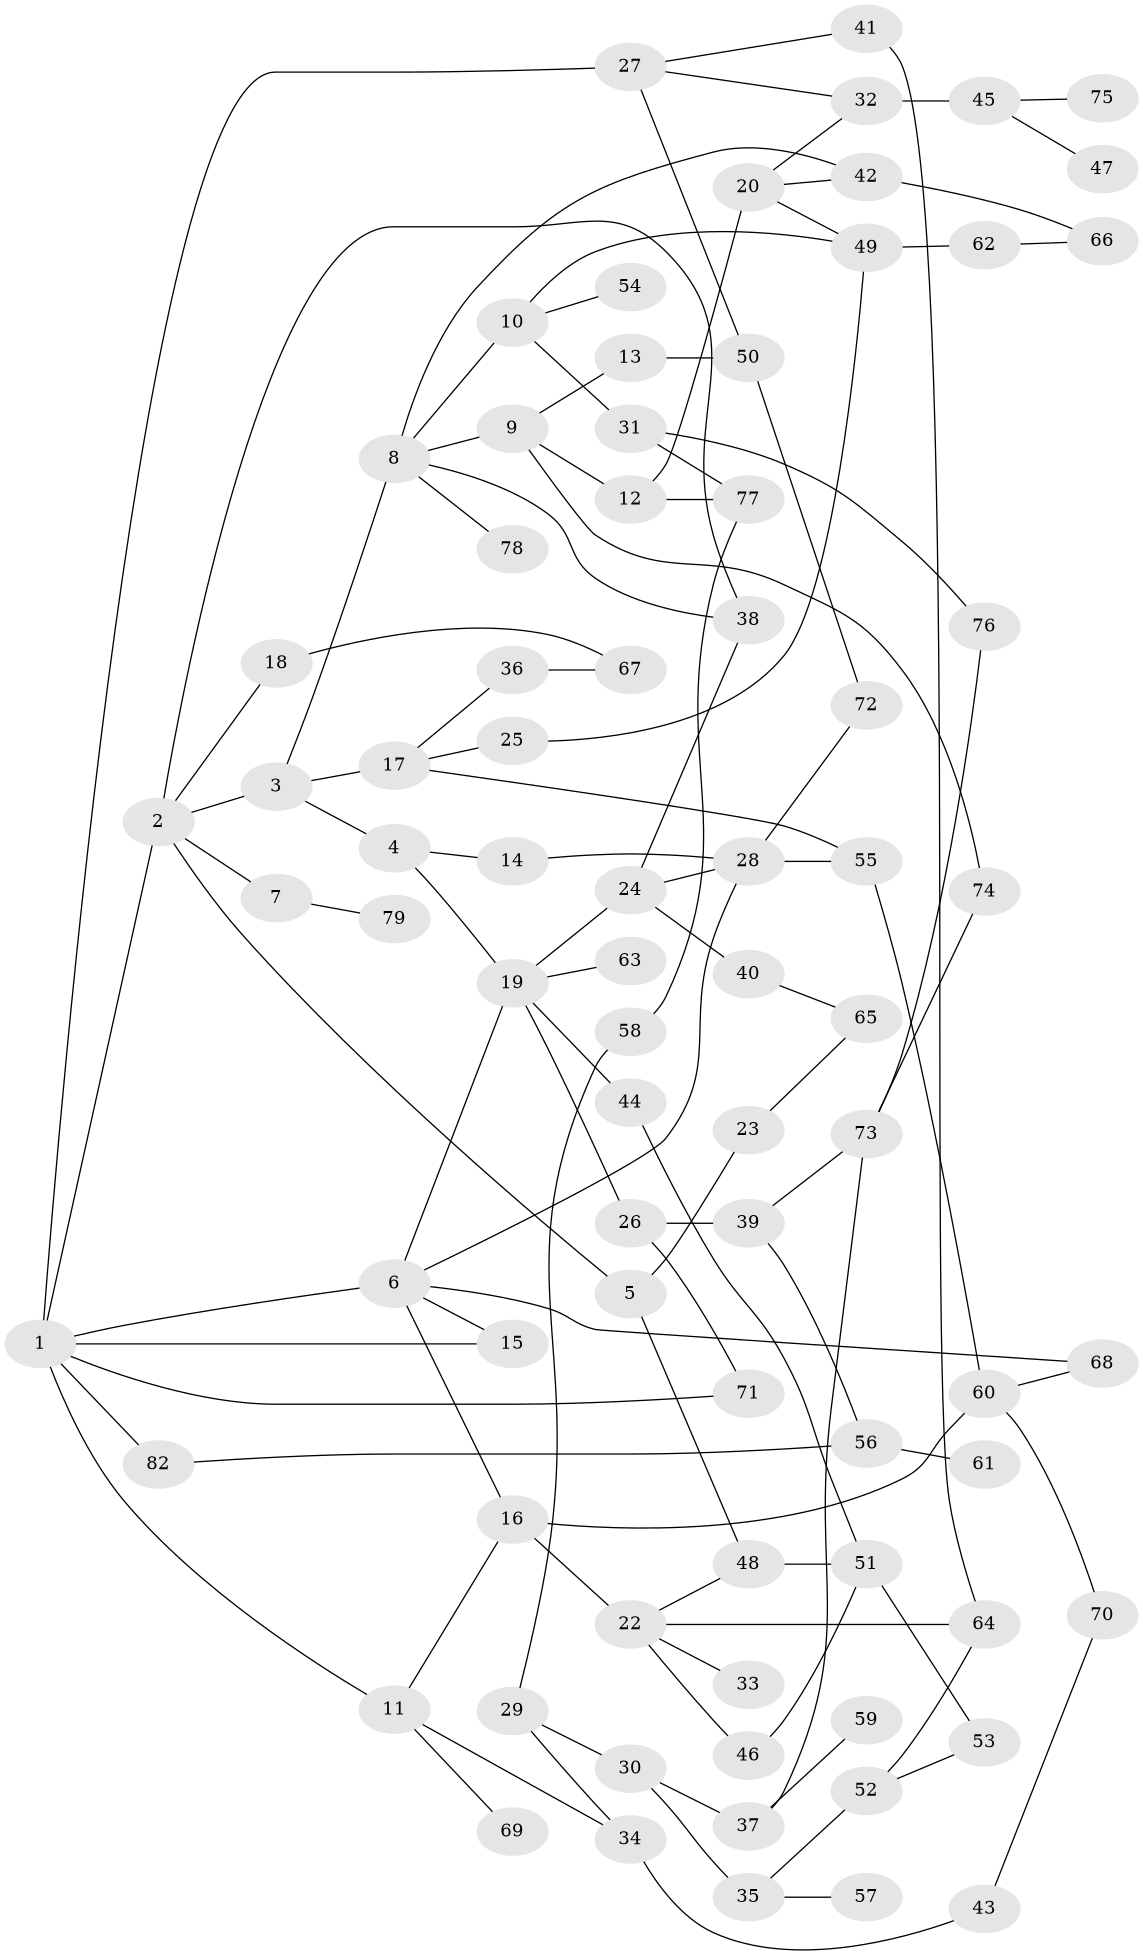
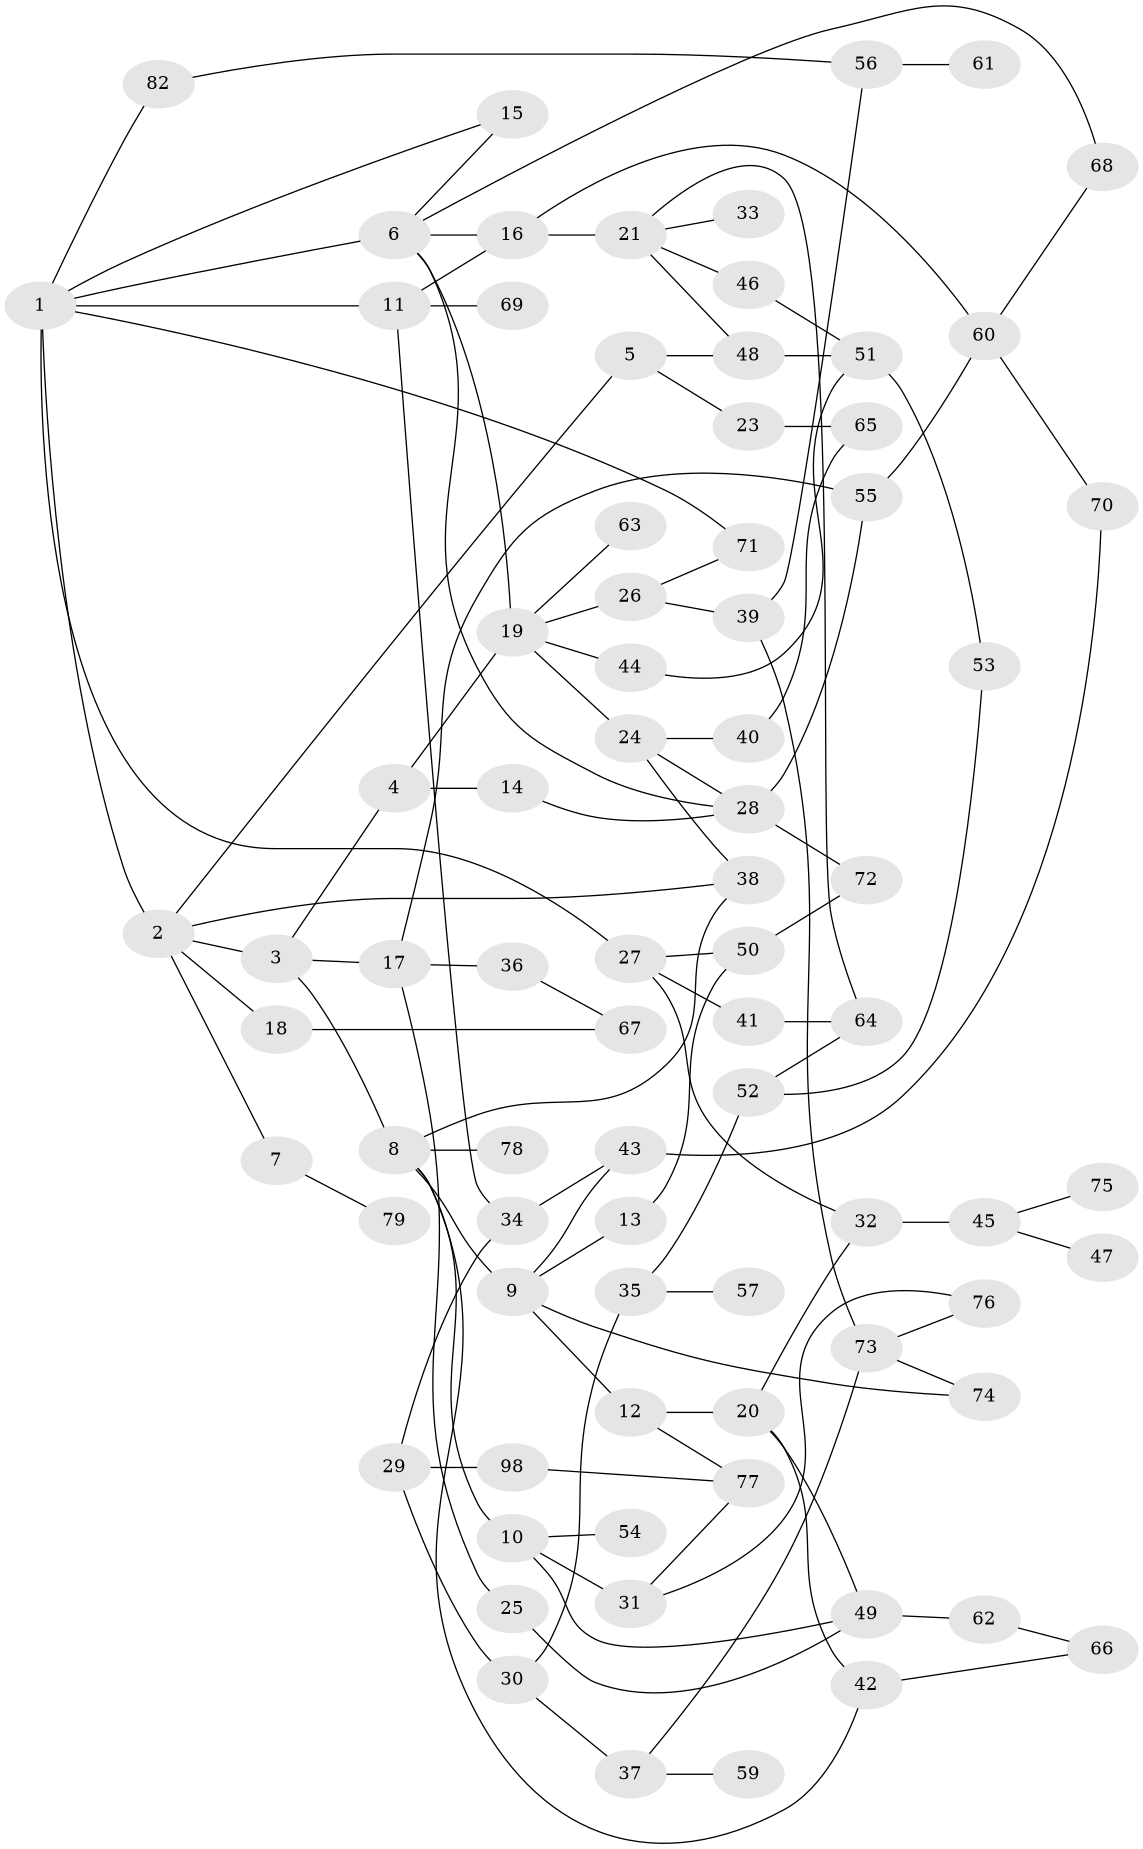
node "58": label "58" -> "98"
edge "43" -- "9": added
node "22": label "22" -> "21"
